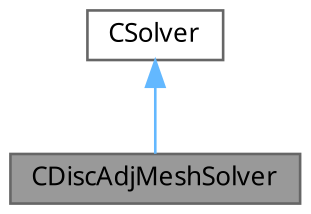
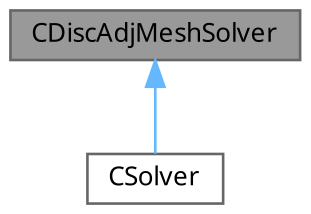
edge "CDiscAdjMeshSolver" -> "CSolver": reversed
